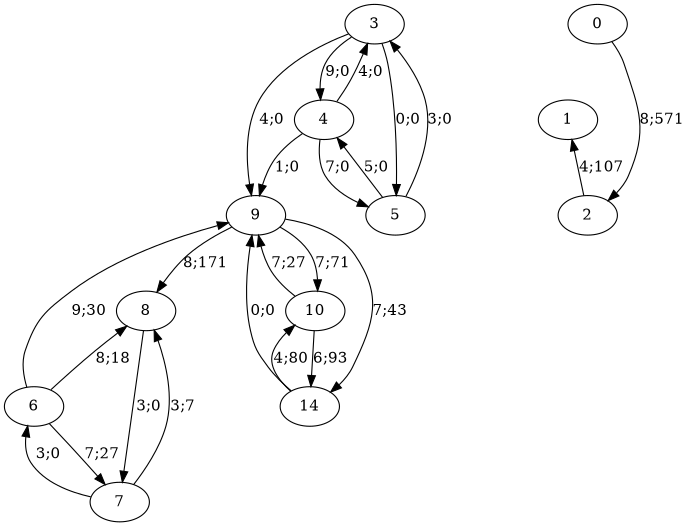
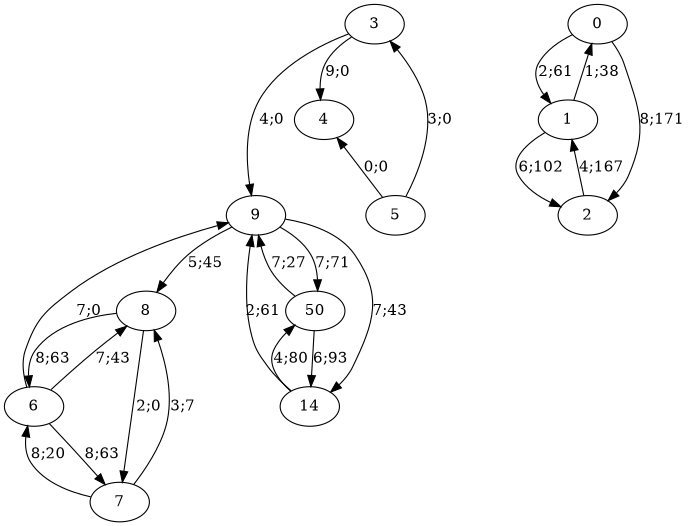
edge "0" -> "1": added, label "2;61"
edge "1" -> "0": added, label "1;38"
edge "4" -> "3": removed, label "4;0"
edge "3" -> "5": removed, label "0;0"
edge "0" -> "2": label "8;571" -> "8;171"
edge "4" -> "9": removed, label "1;0"
edge "5" -> "4": label "5;0" -> "0;0"
edge "2" -> "1": label "4;107" -> "4;167"
edge "1" -> "2": added, label "6;102"
edge "4" -> "5": removed, label "7;0"
edge "9" -> "8": label "8;171" -> "5;45"
edge "6" -> "9": label "9;30" -> "7;0"
edge "14" -> "9": label "0;0" -> "2;61"
node "10": label "10" -> "50"
edge "8" -> "6": added, label "8;63"
edge "6" -> "8": label "8;18" -> "7;43"
edge "8" -> "7": label "3;0" -> "2;0"
edge "7" -> "6": label "3;0" -> "8;20"
edge "6" -> "7": label "7;27" -> "8;63"
